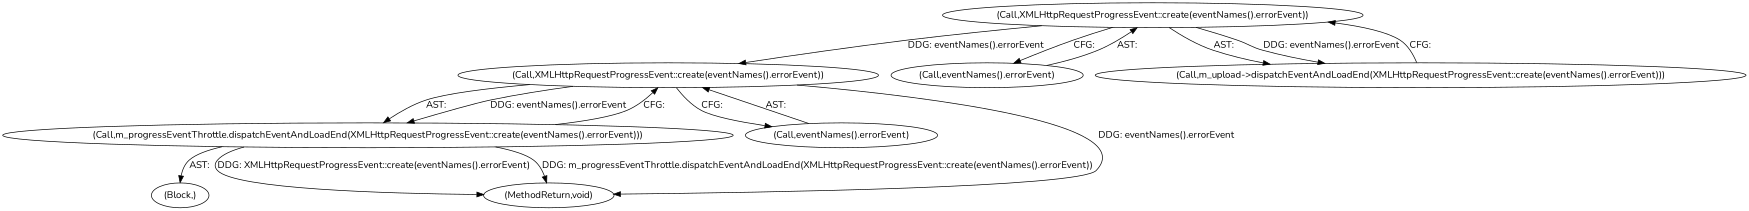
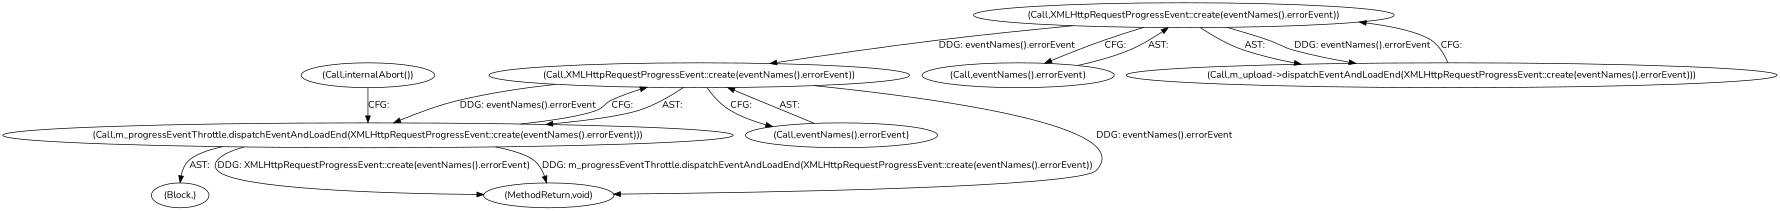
node "(Call,internalAbort())": added
